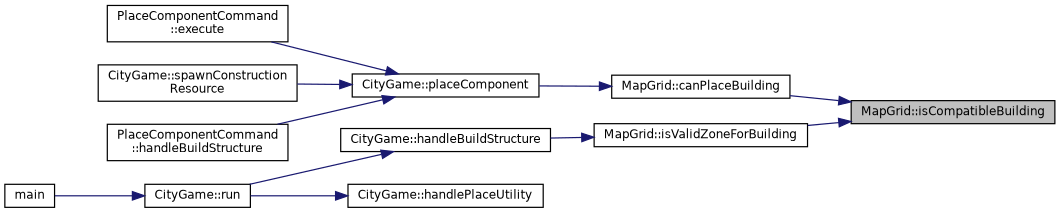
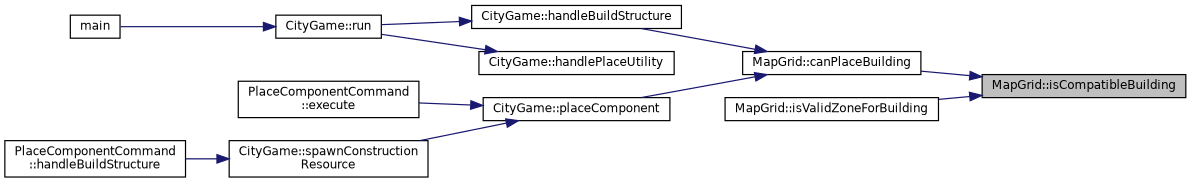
edge "PlaceComponentCommand ::handleBuildStructure" -> "CityGame::placeComponent": now "PlaceComponentCommand ::handleBuildStructure" -> "CityGame::spawnConstruction Resource"
edge "CityGame::handleBuildStructure" -> "MapGrid::isValidZoneForBuilding": now "CityGame::handleBuildStructure" -> "MapGrid::canPlaceBuilding"
